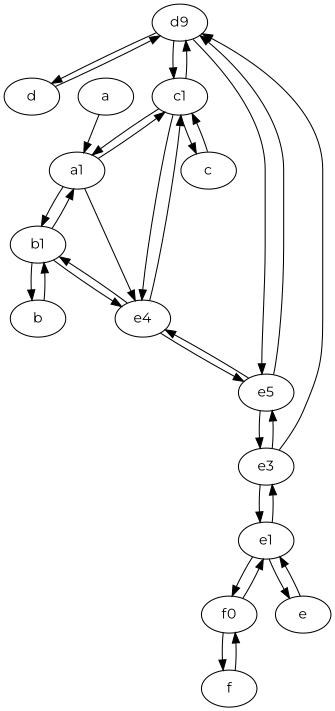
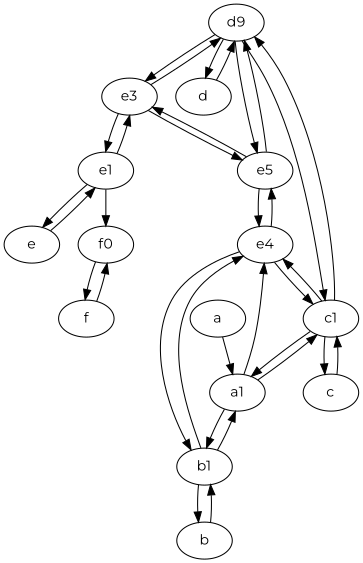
edge "d9" -> "e3": added
edge "f0" -> "e1": removed
